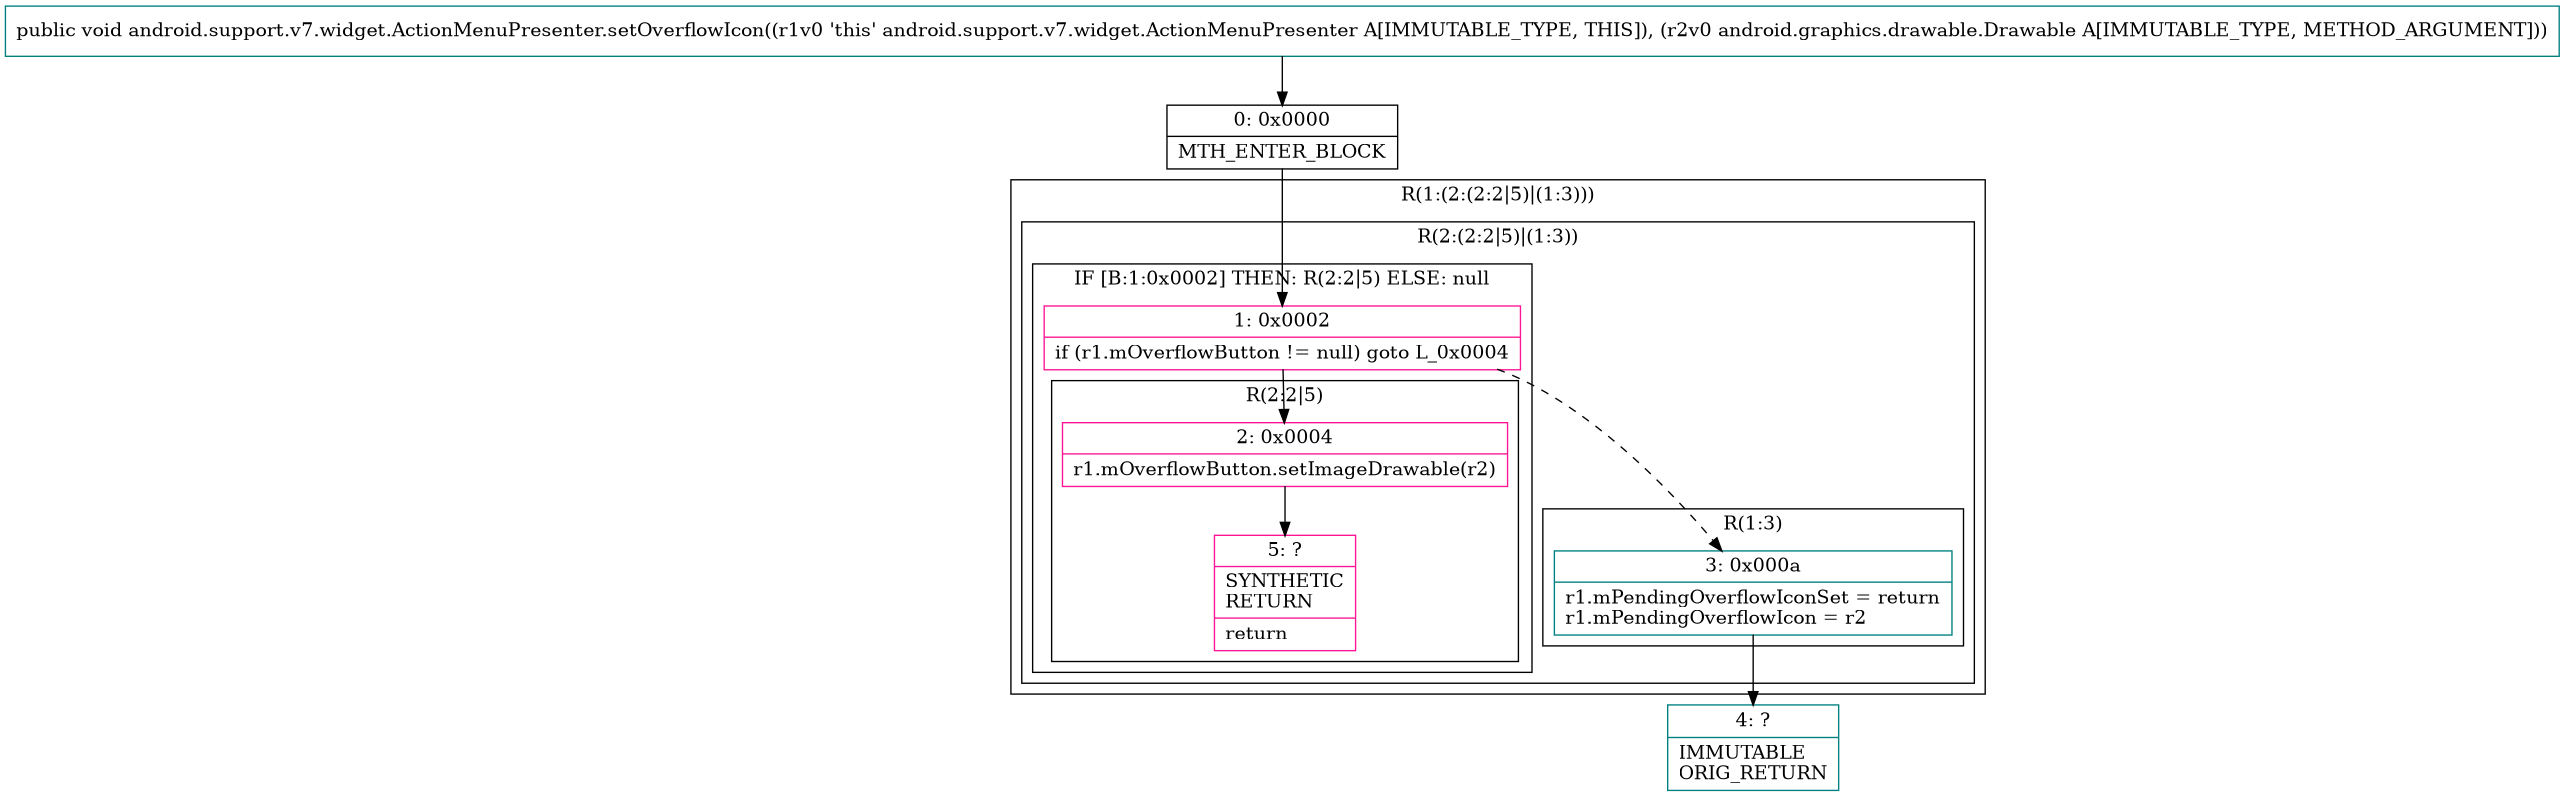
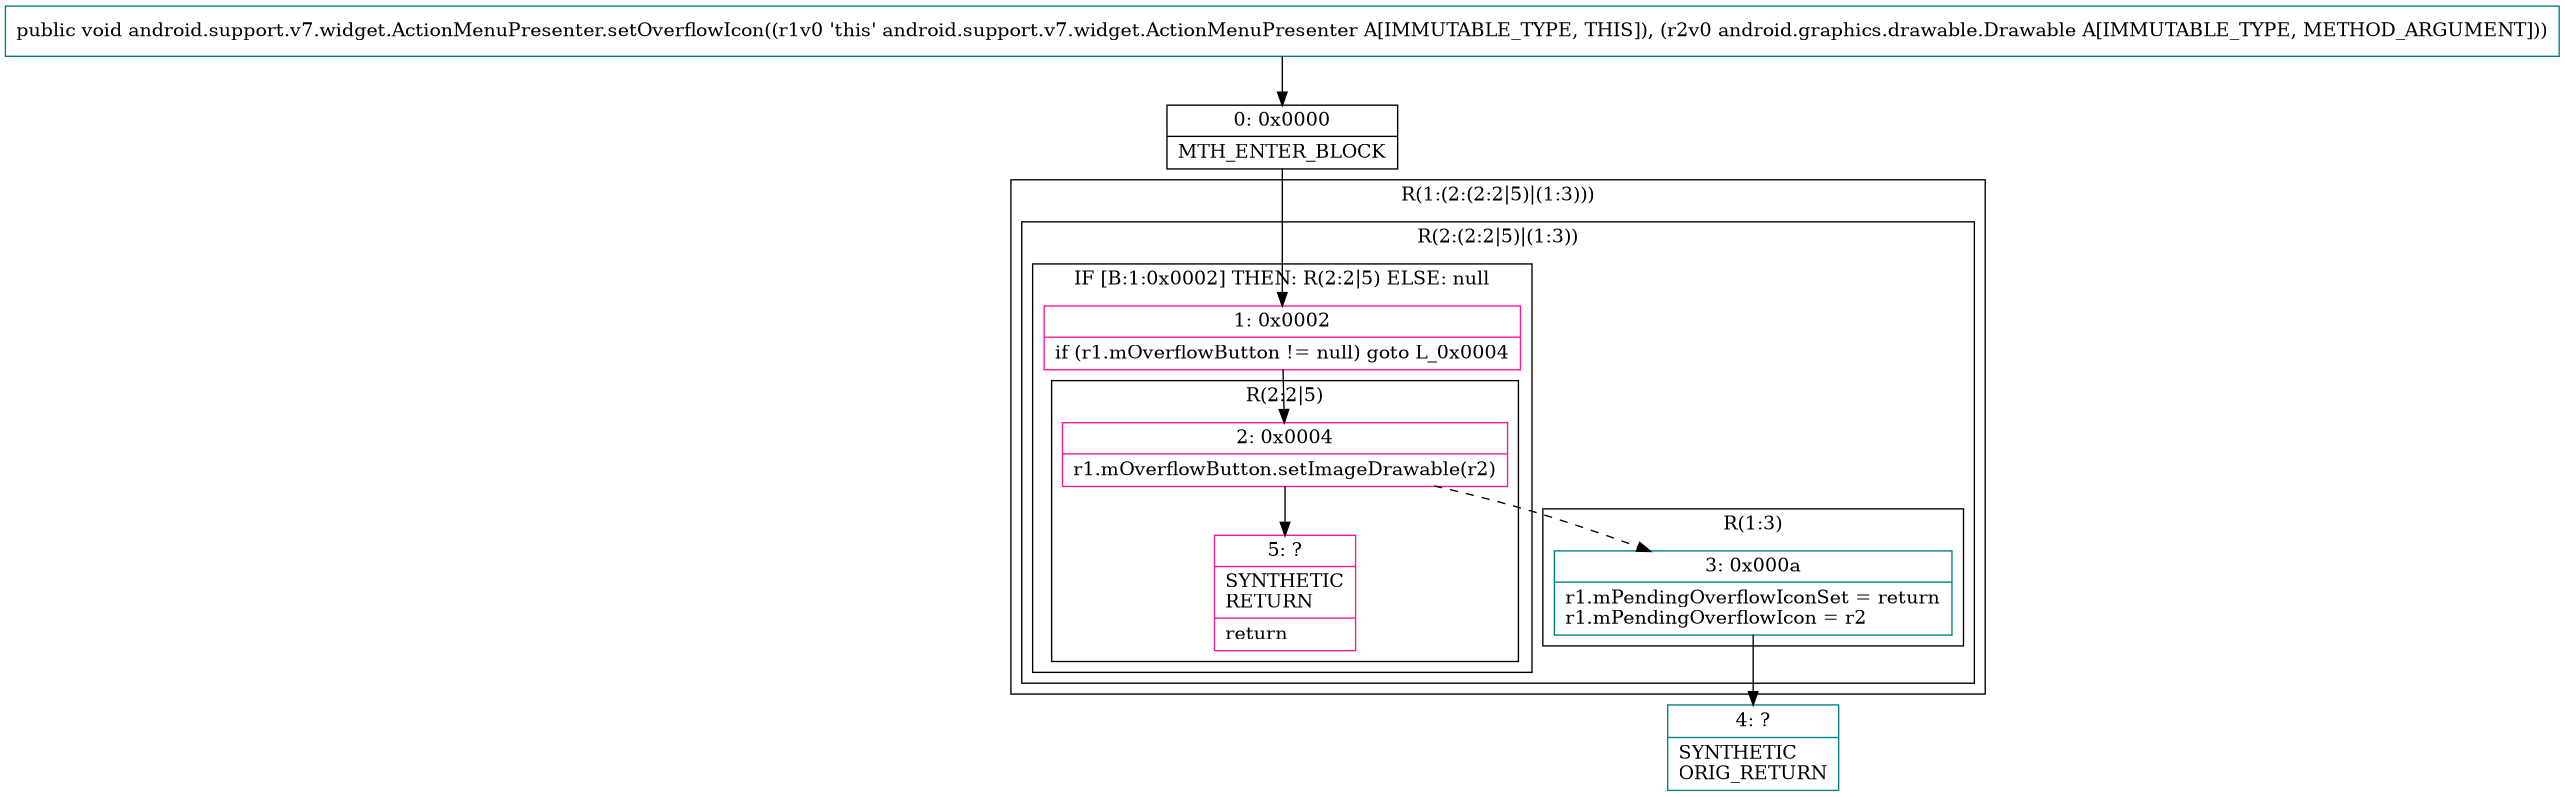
edge "1: 0x0002" -> "3: 0x000a": now "2: 0x0004" -> "3: 0x000a"
node "4: ?": text "IMMUTABLE" -> "SYNTHETIC"
